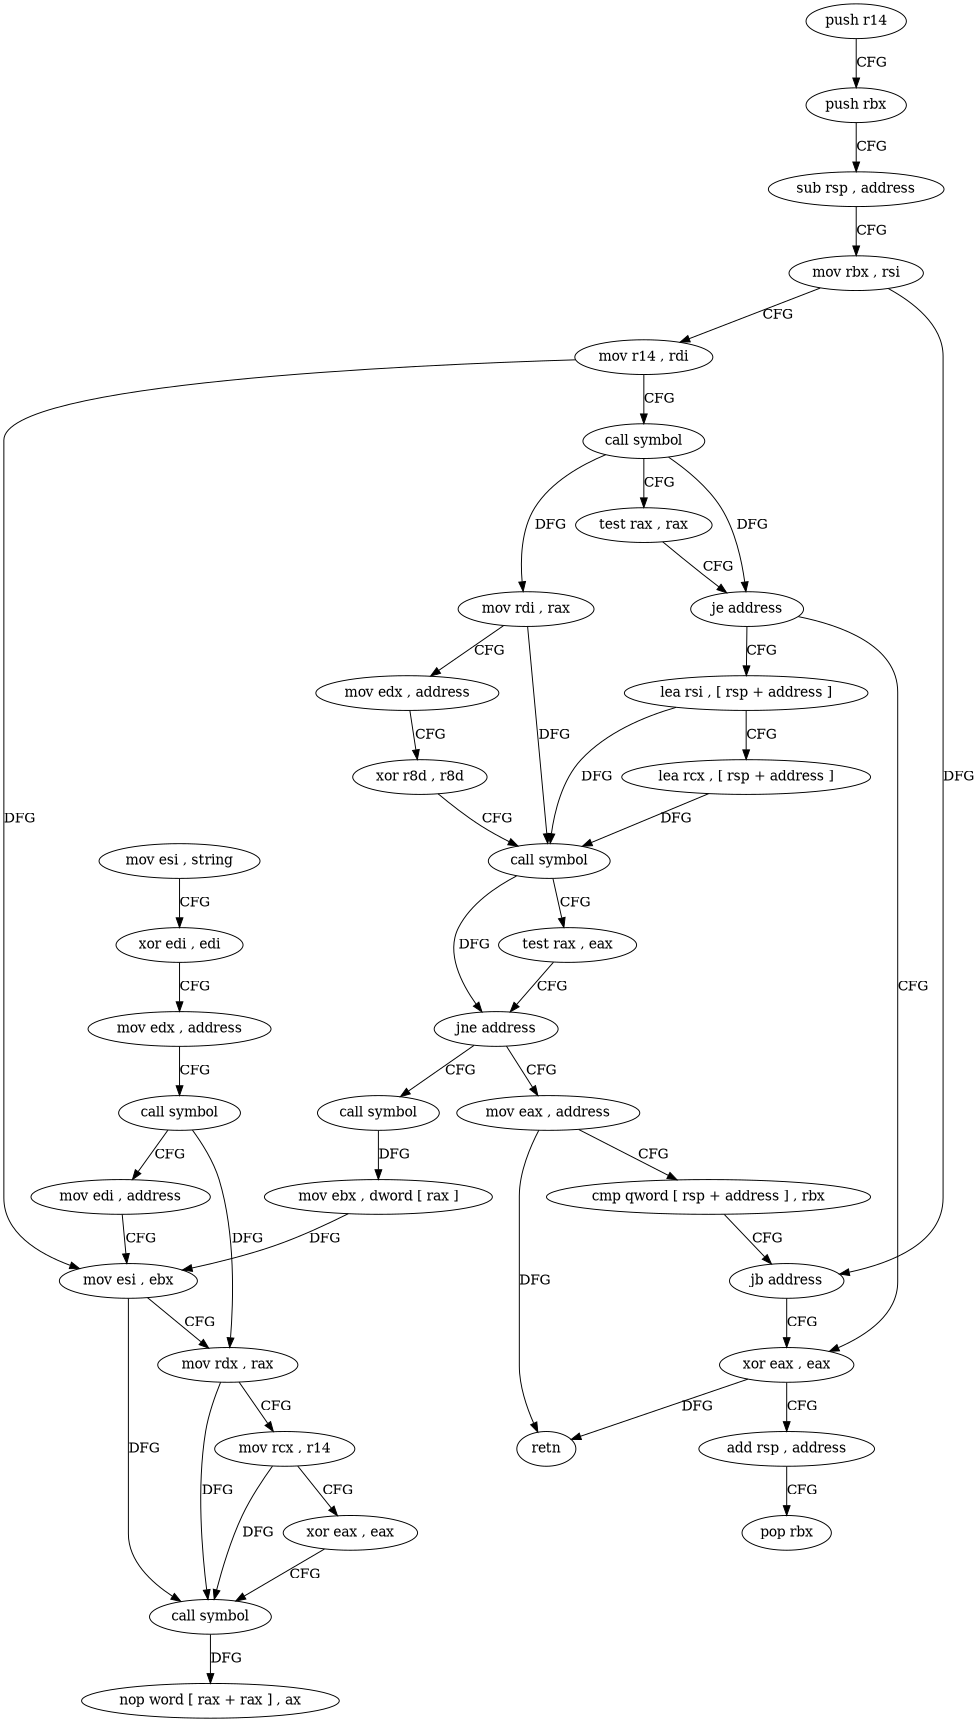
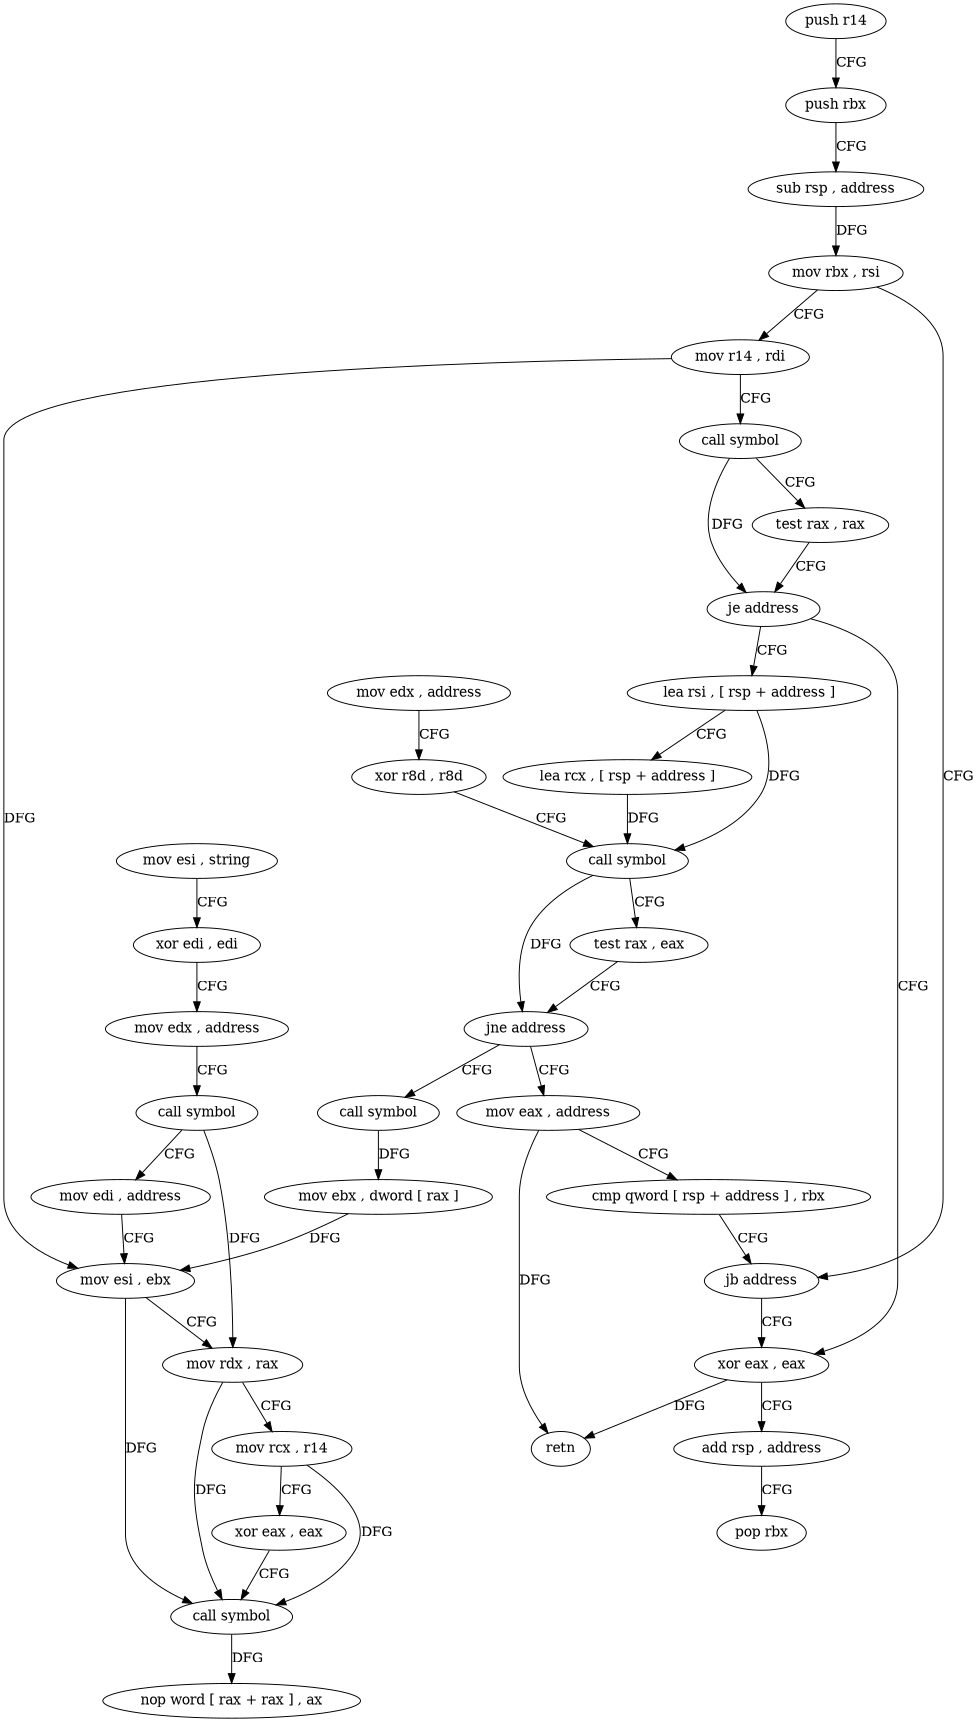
edge "sub rsp , address" -> "mov rbx , rsi": label "CFG" -> "DFG"
node "mov rdi , rax": removed
edge "mov rbx , rsi" -> "jb address": label "DFG" -> "CFG"
